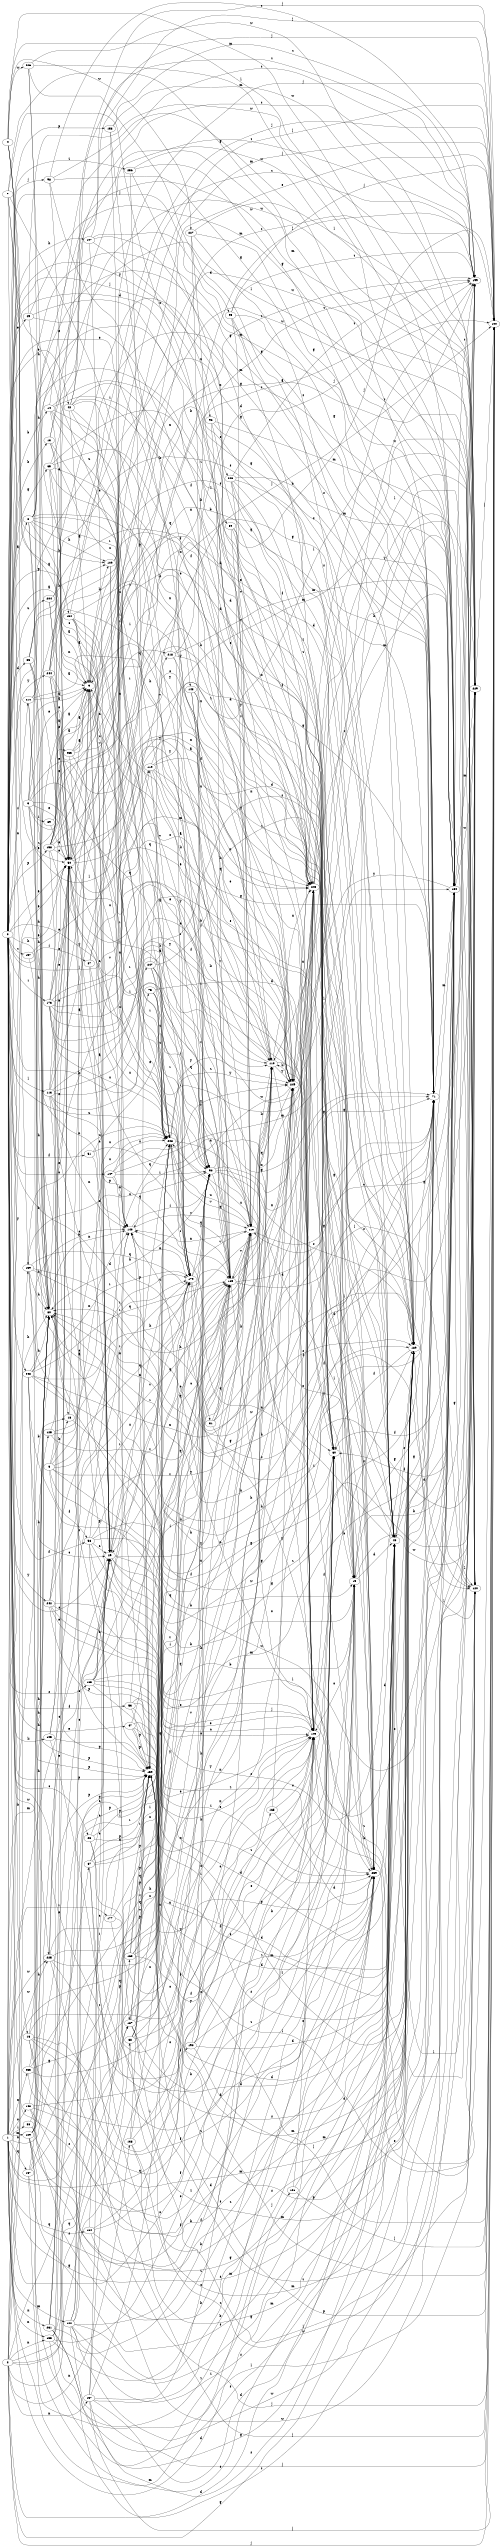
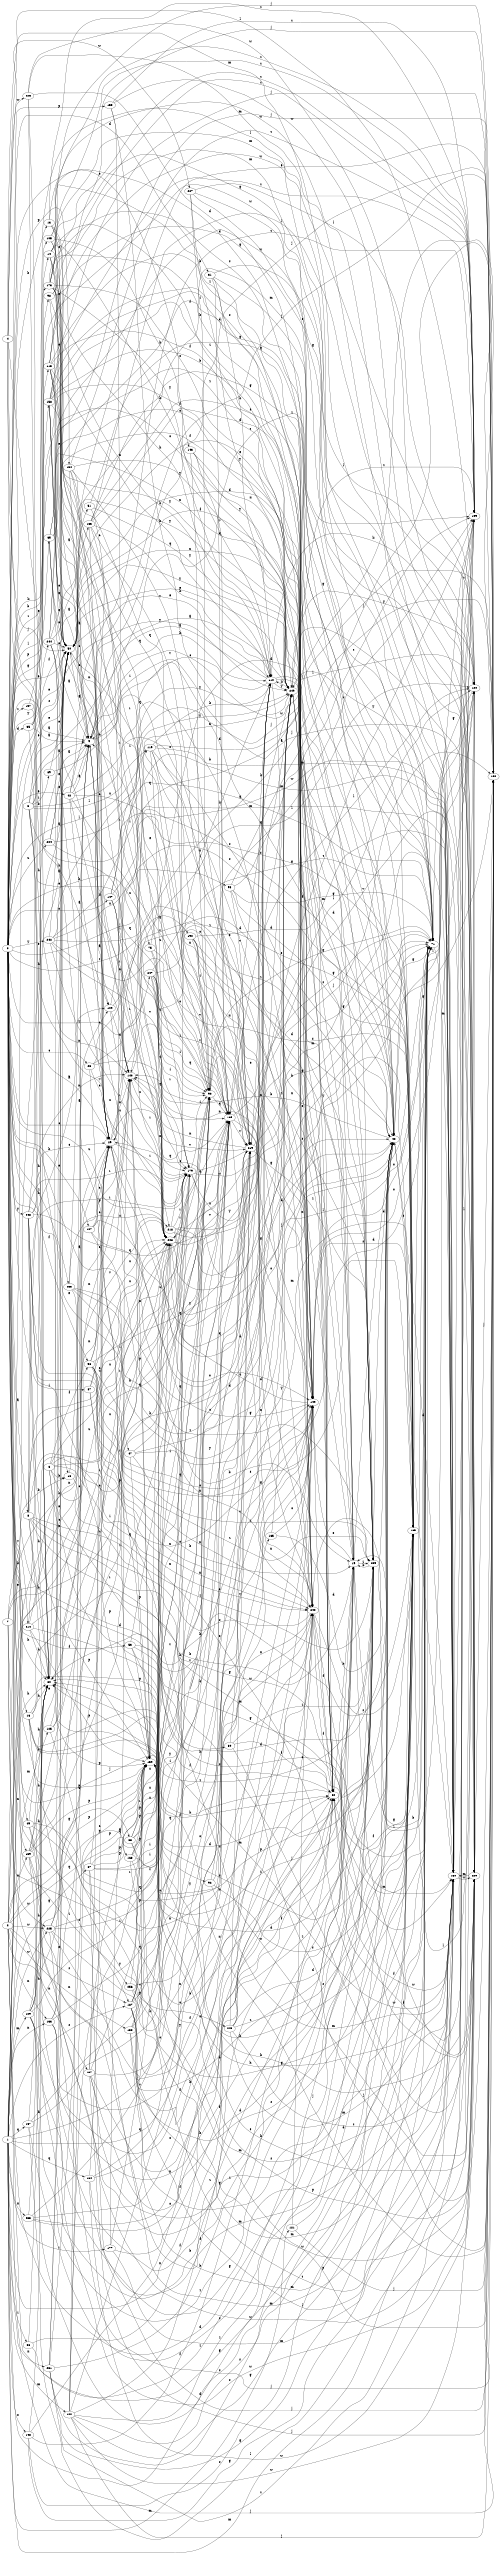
edge "173" -> "240": now "173" -> "130"
edge "248" -> "110": now "105" -> "110"
